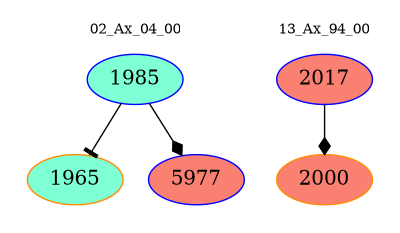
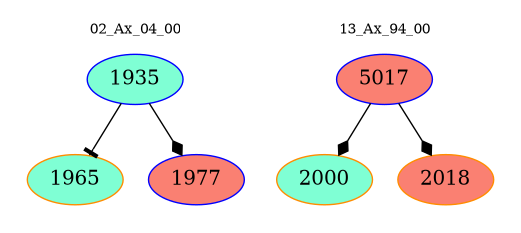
node "1985": label "1985" -> "1935"
node "2017": label "2017" -> "5017"
node "5977": label "5977" -> "1977"
node "2000": fillcolor salmon -> aquamarine
node "2018": added
